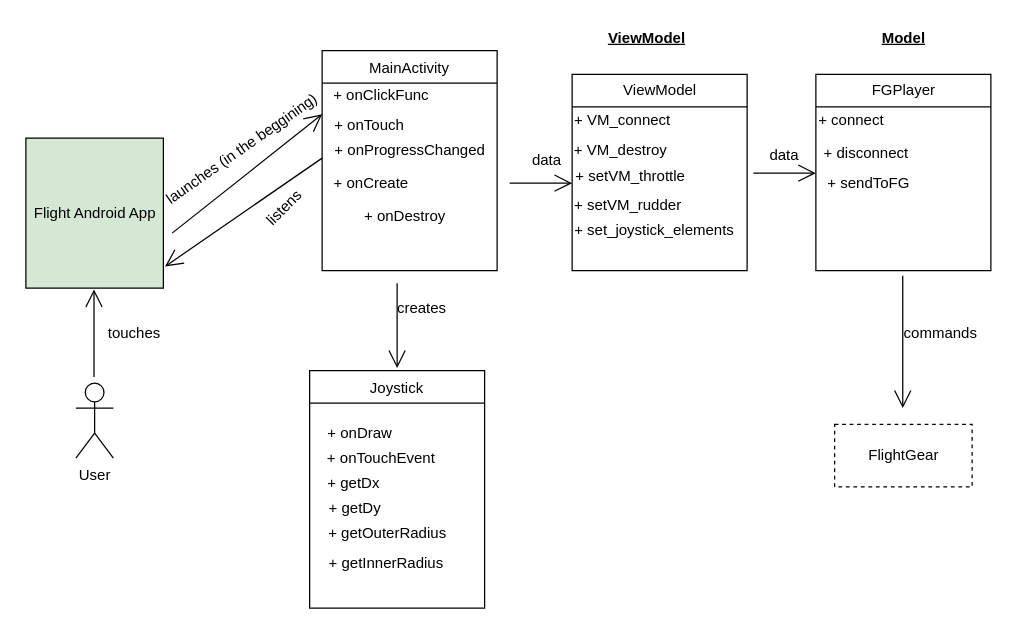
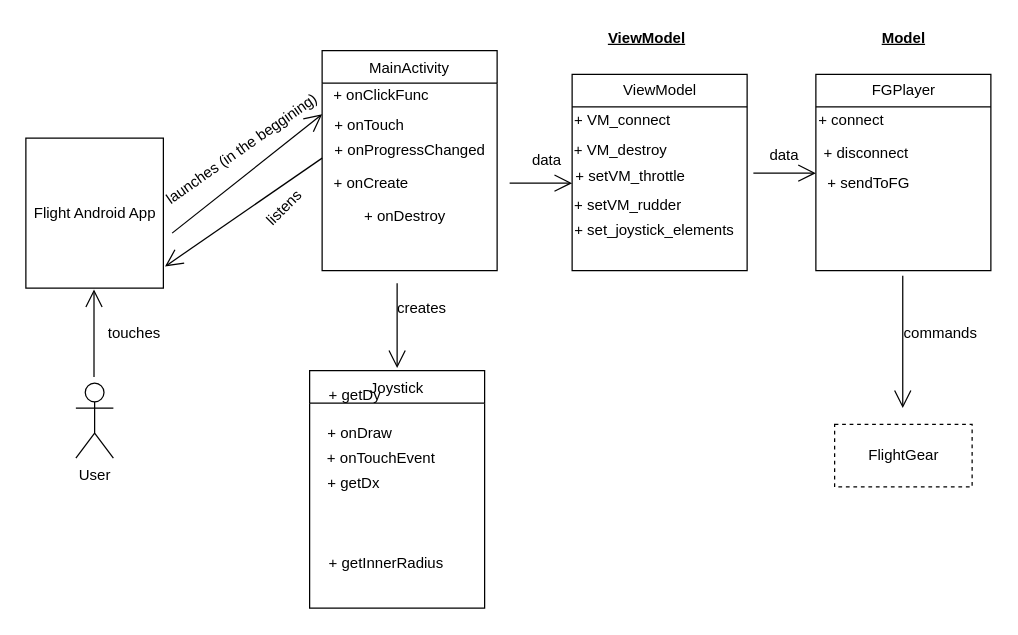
node "Flight Android App": fillcolor #d5e8d4 -> #ffffff
node "+ getDy": moved (354, 508) -> (354, 396)
node "+ getOuterRadius": removed
